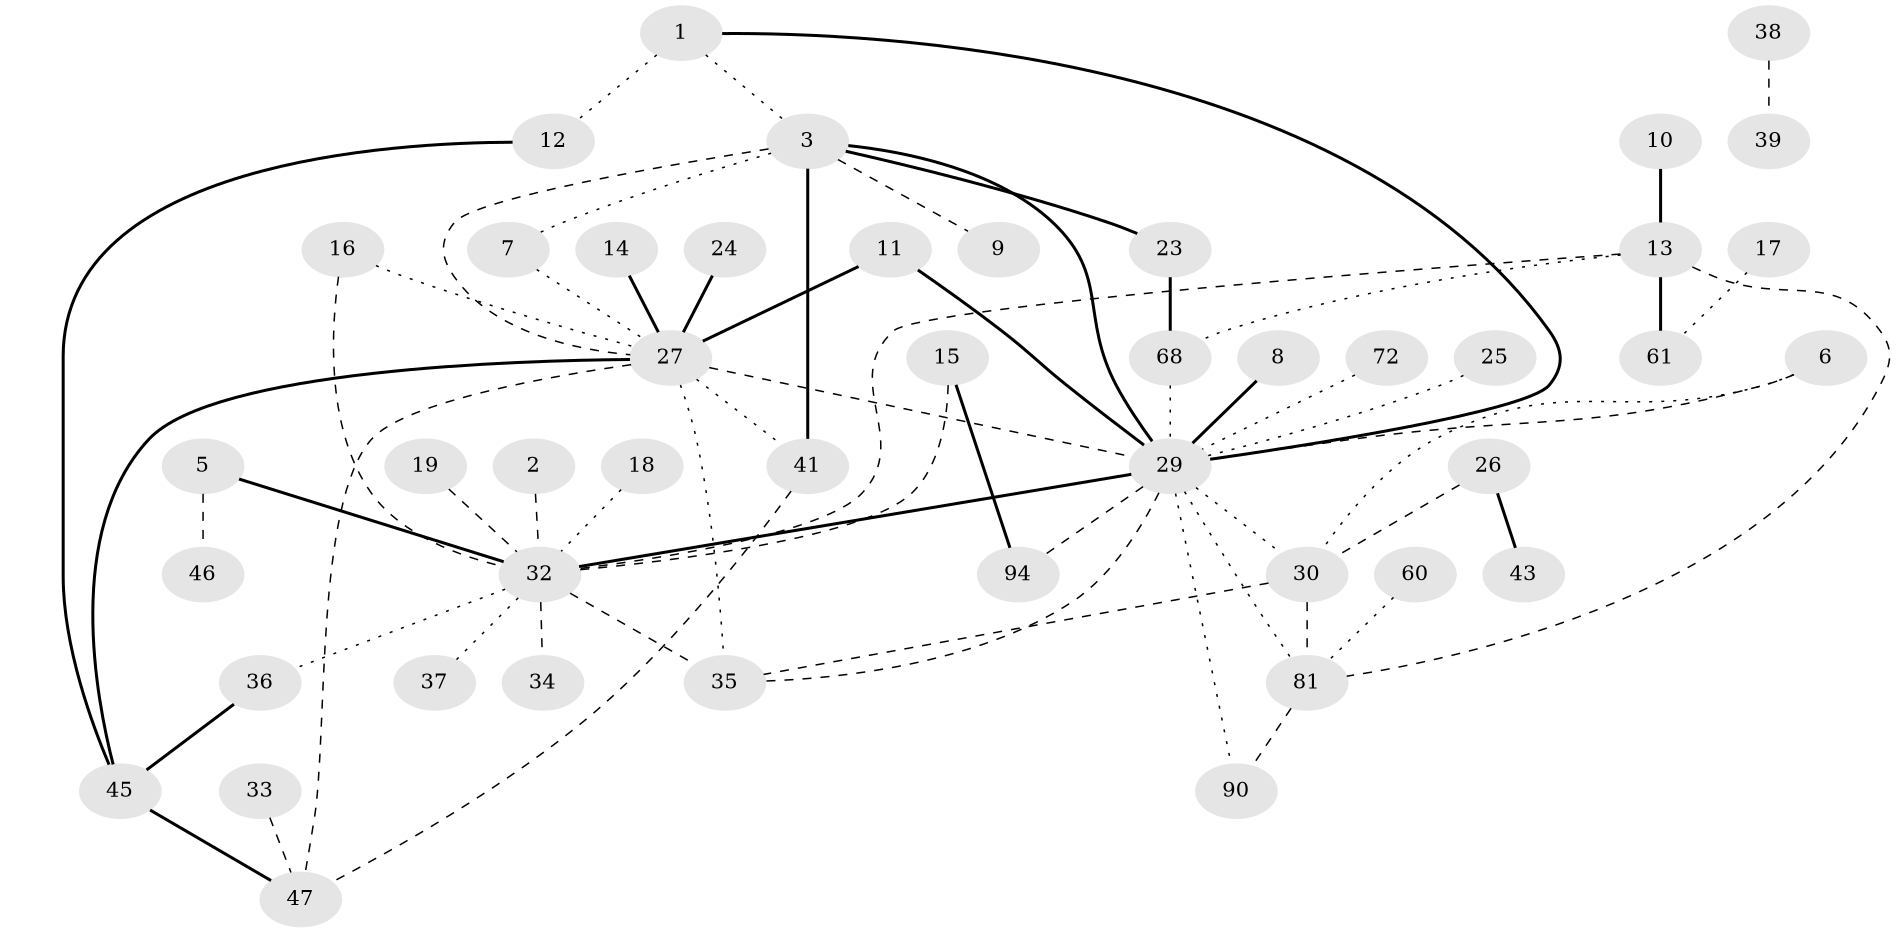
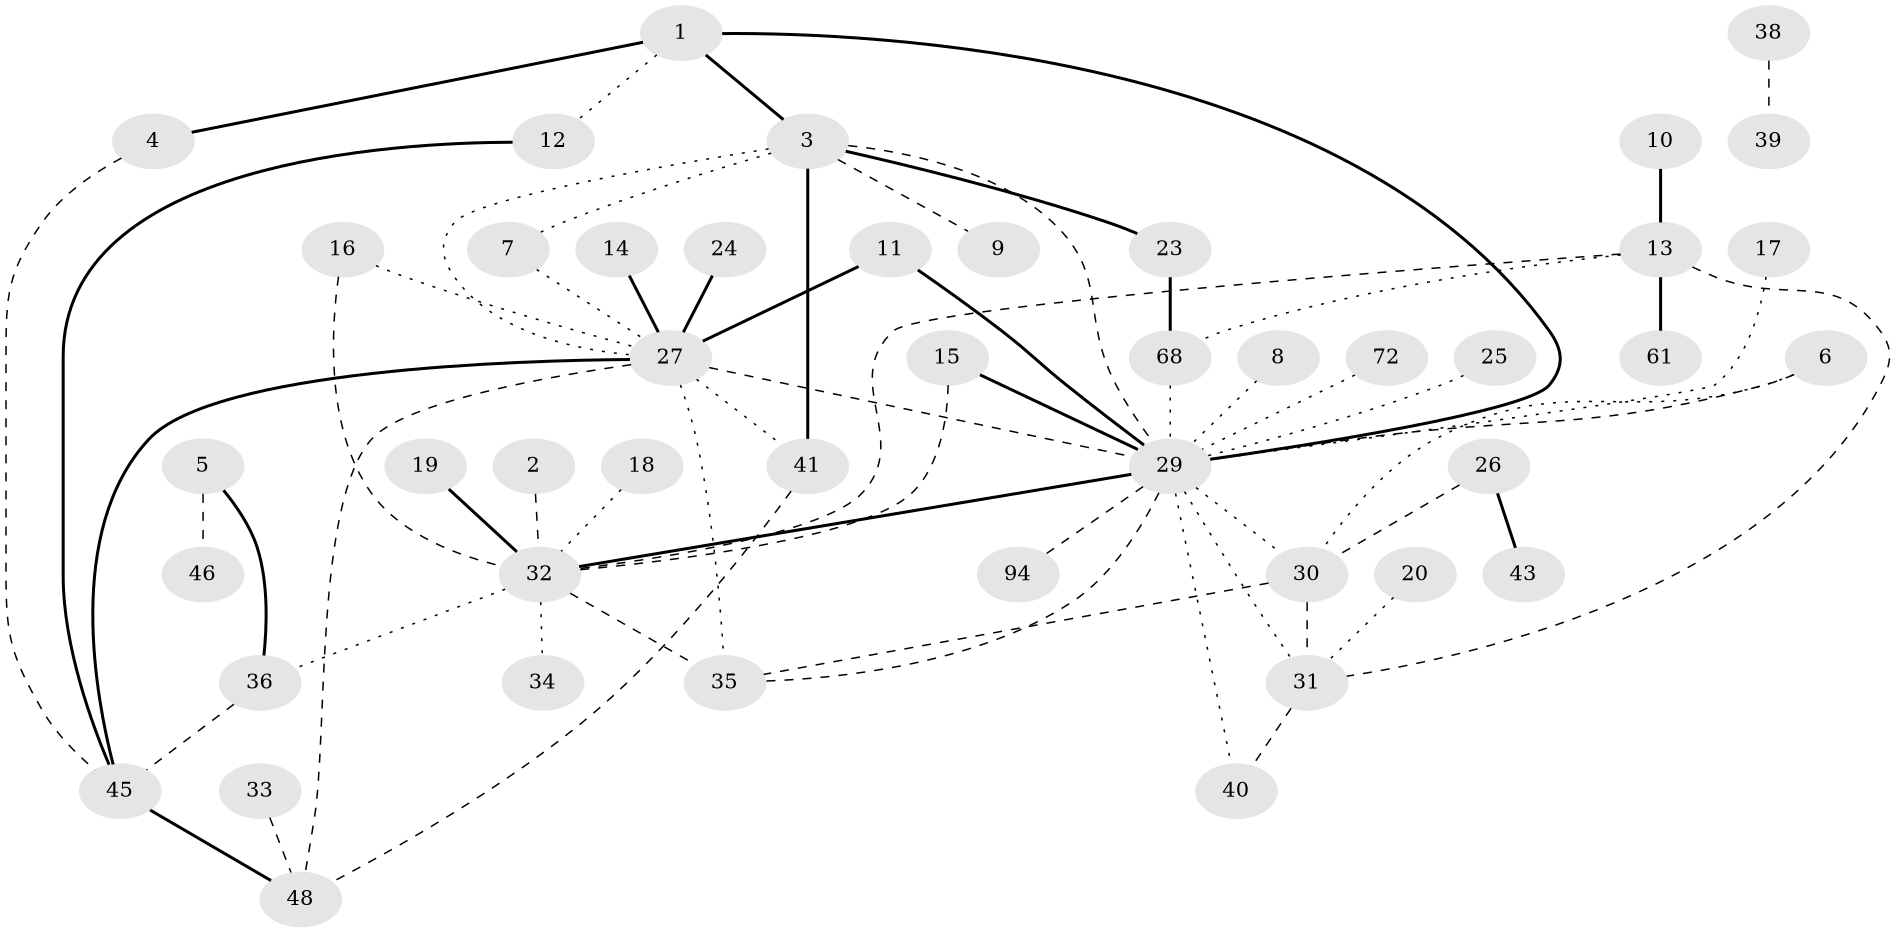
edge "1" -- "3": style dotted -> bold
node "4": added
edge "3" -- "27": style dashed -> dotted
edge "3" -- "29": style bold -> dashed
edge "17" -- "61": now "17" -- "29"
edge "8" -- "29": style bold -> dotted
edge "15" -- "94": now "15" -- "29"
edge "5" -- "32": now "5" -- "36"
edge "19" -- "32": style dashed -> bold
node "60": label "60" -> "20"
edge "32" -- "34": style dashed -> dotted
node "37": removed
node "81": label "81" -> "31"
edge "36" -- "45": style bold -> dashed
node "90": label "90" -> "40"
node "47": label "47" -> "48"
